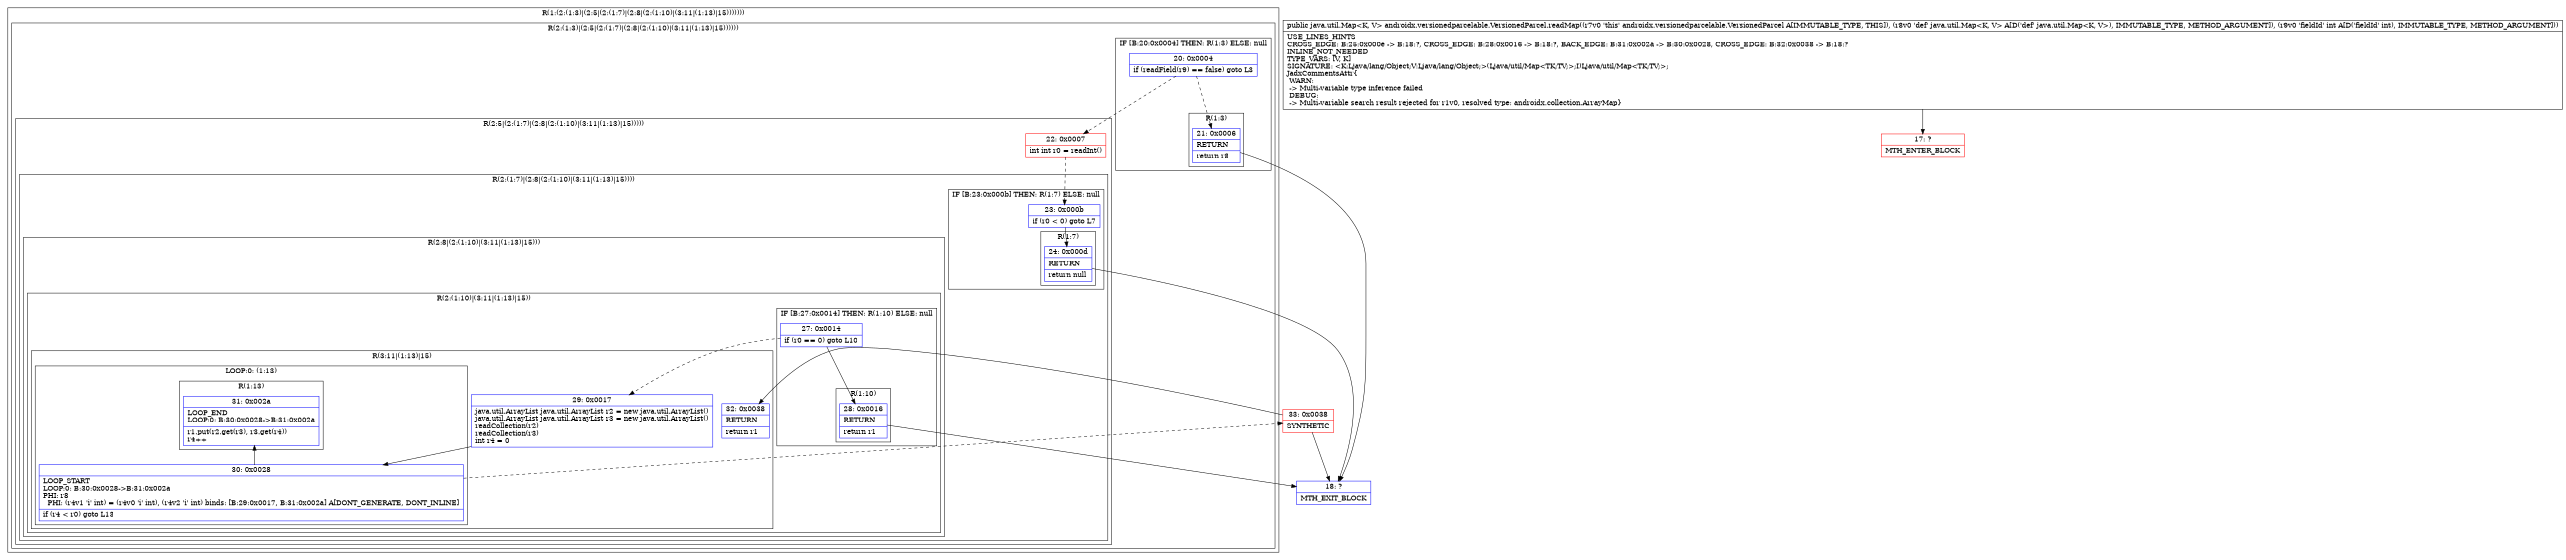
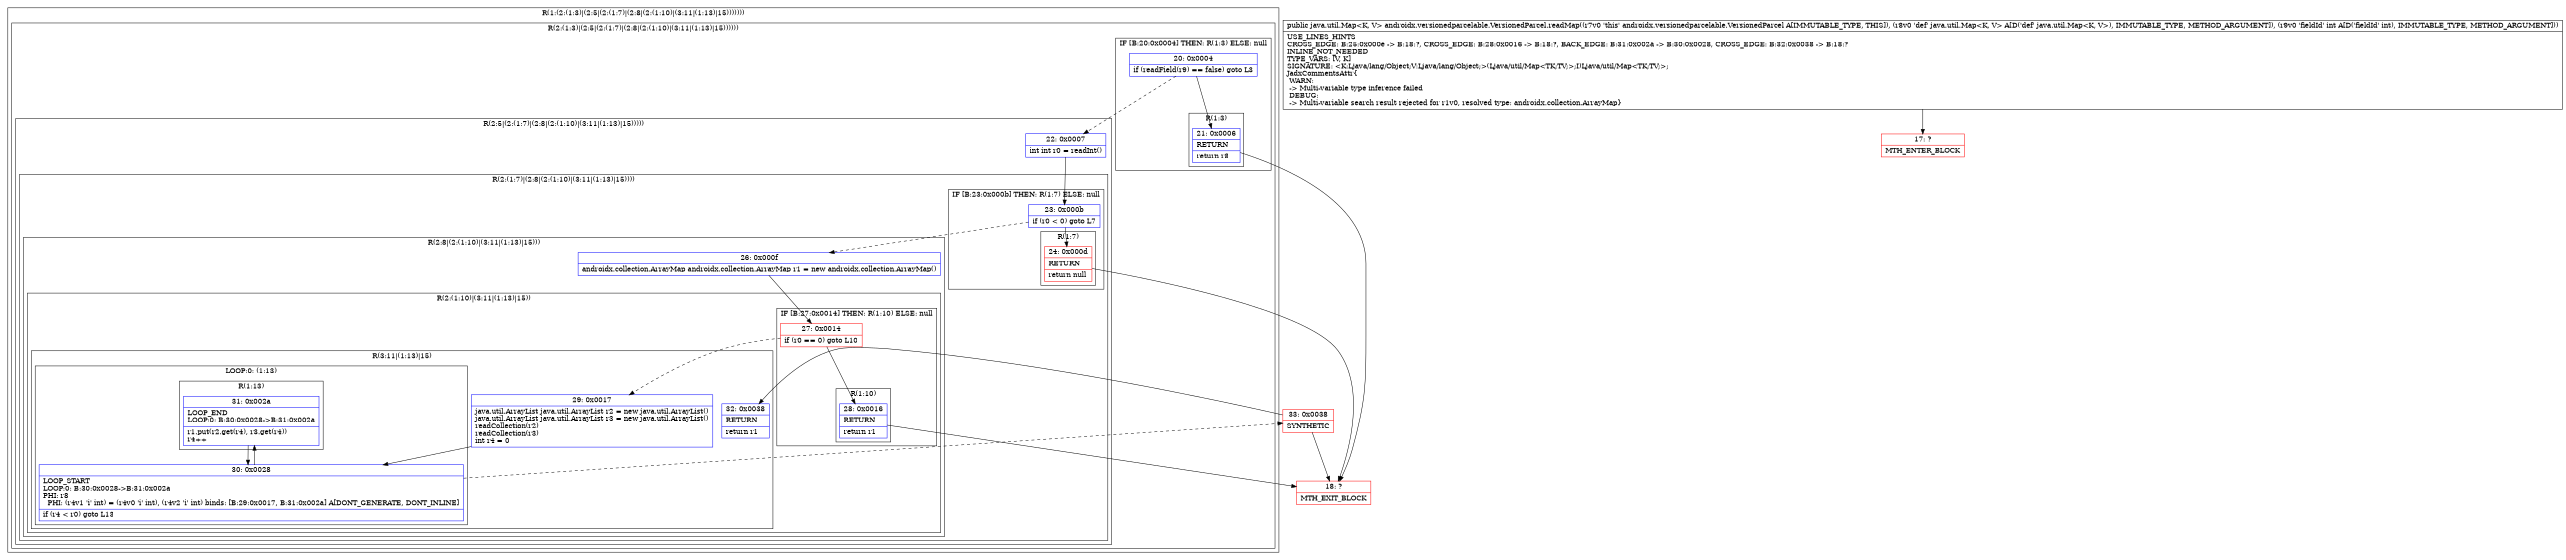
edge "20: 0x0004" -> "21: 0x0006": style dashed -> solid
node "22: 0x0007": color red -> blue
edge "22: 0x0007" -> "23: 0x000b": style dashed -> solid
node "26: 0x000f": added
node "24: 0x000d": color blue -> red
node "27: 0x0014": color blue -> red
node "31: 0x002a": text "r1.put(r2.get(r3), r3.get(r4))" -> "r1.put(r2.get(r4), r3.get(r4))"
edge "31: 0x002a" -> "30: 0x0028": added
node "18: ?": color blue -> red
